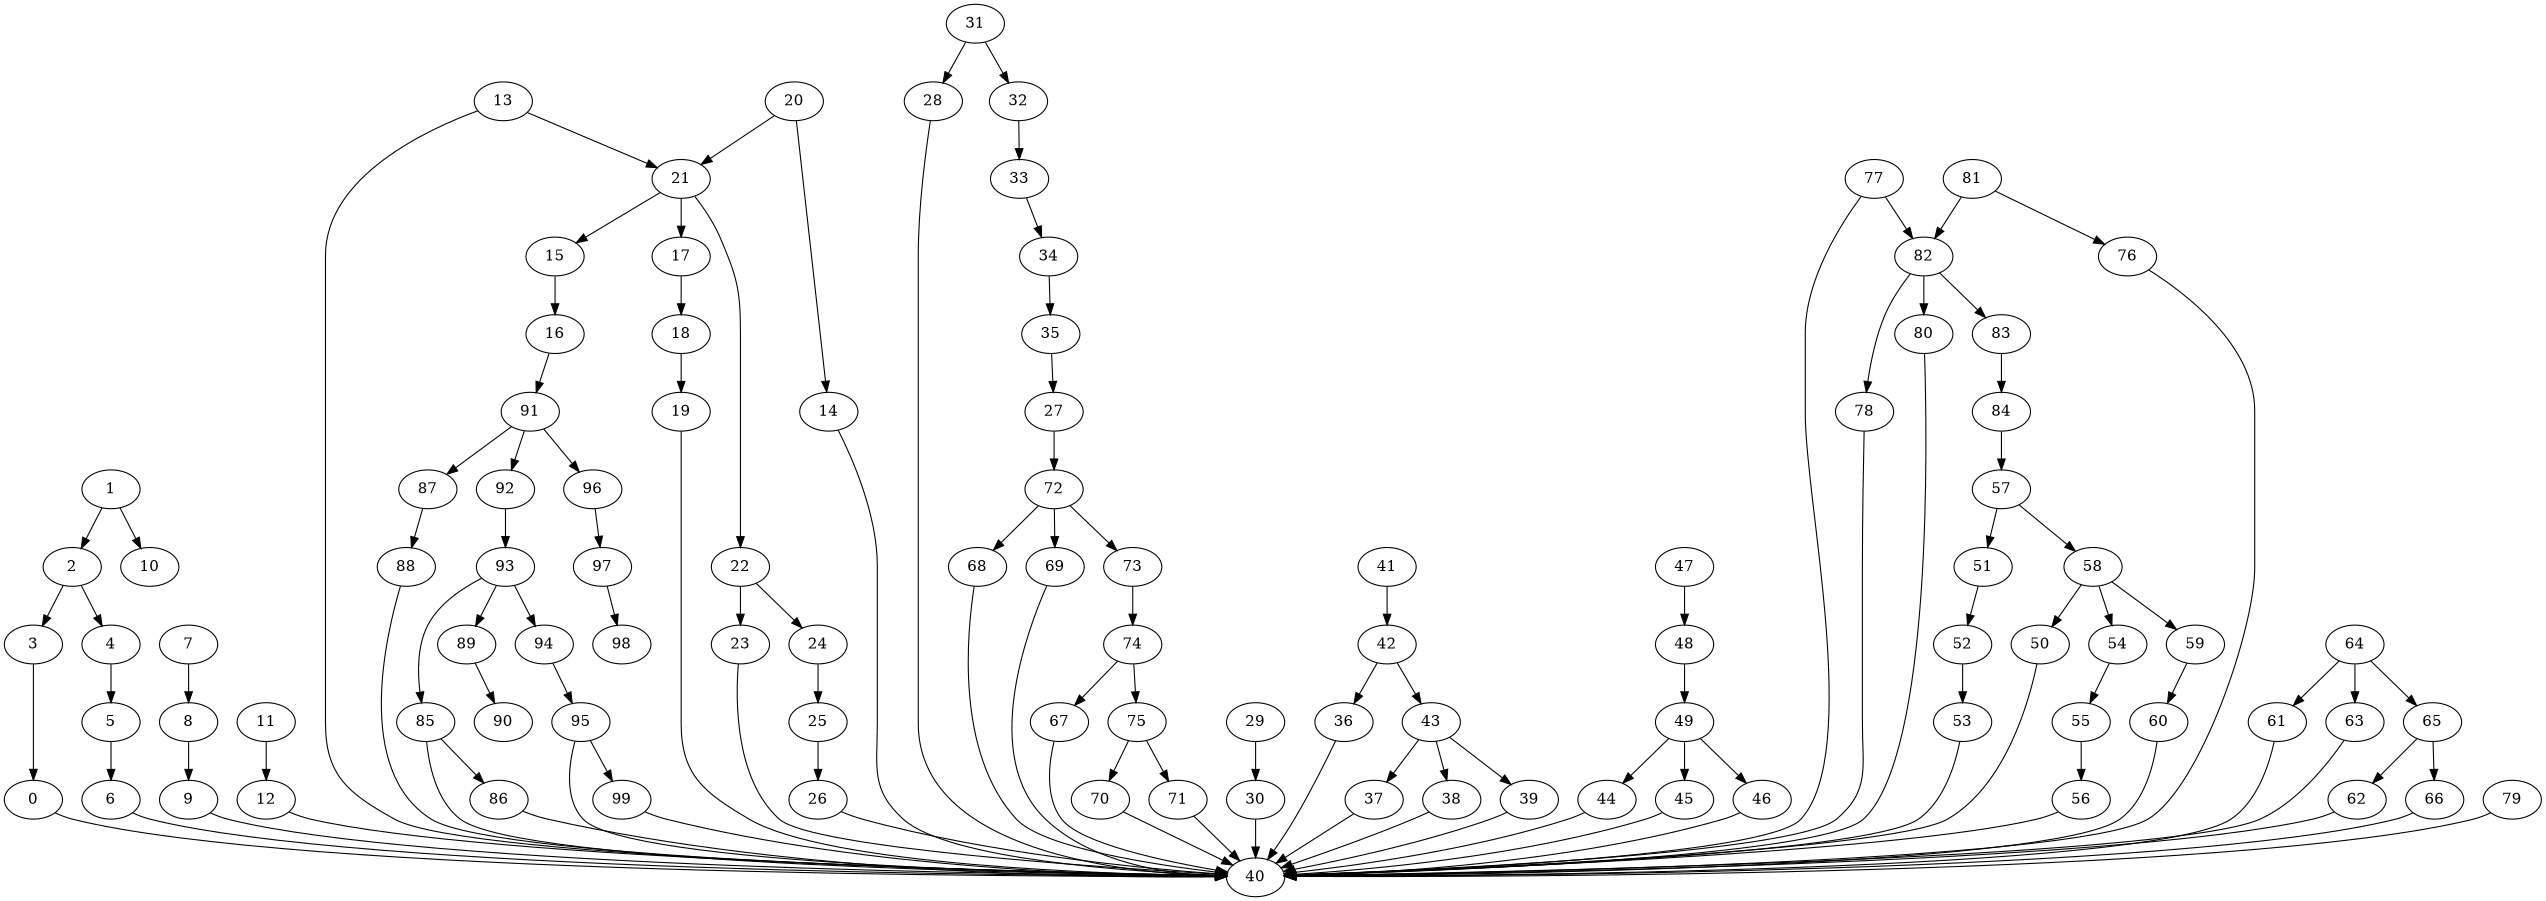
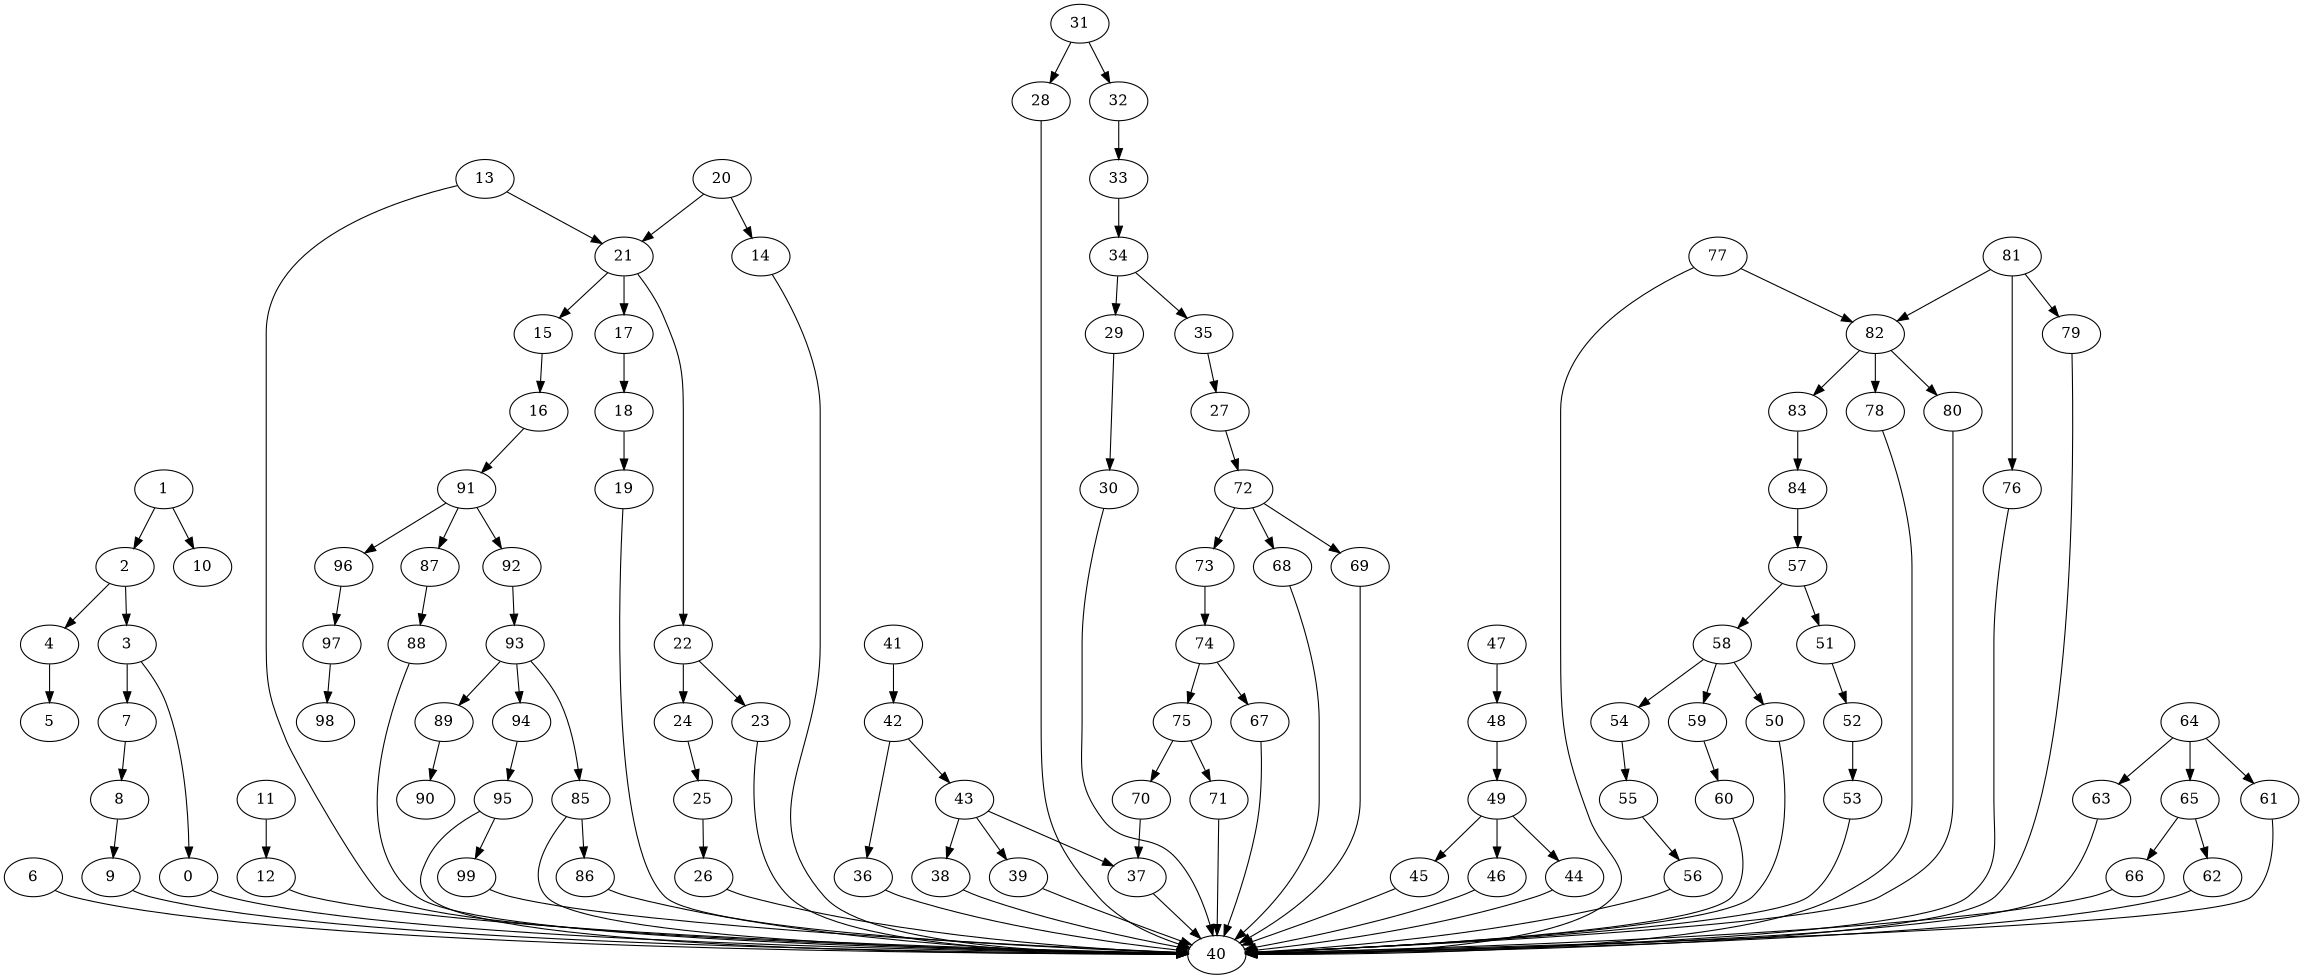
edge "34" -> "29": added
edge "81" -> "79": added
edge "3" -> "7": added
edge "5" -> "6": removed
edge "70" -> "40": now "70" -> "37"
